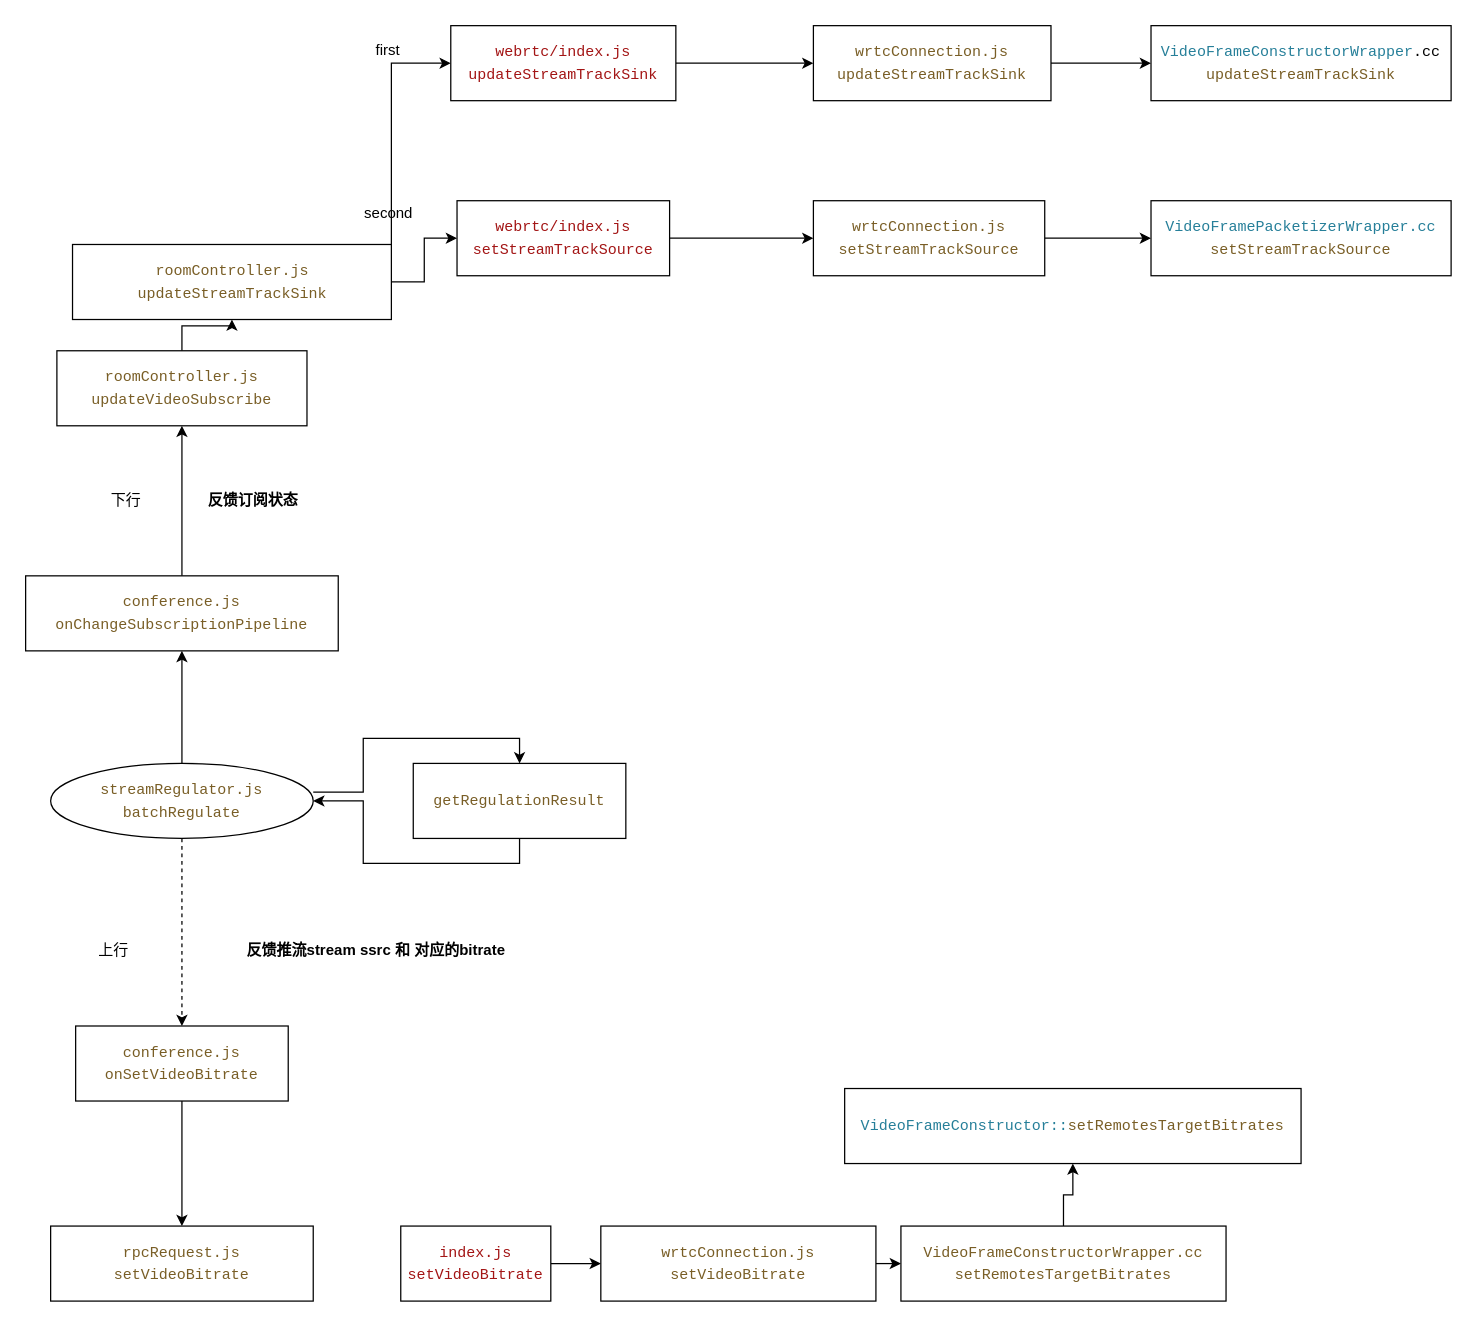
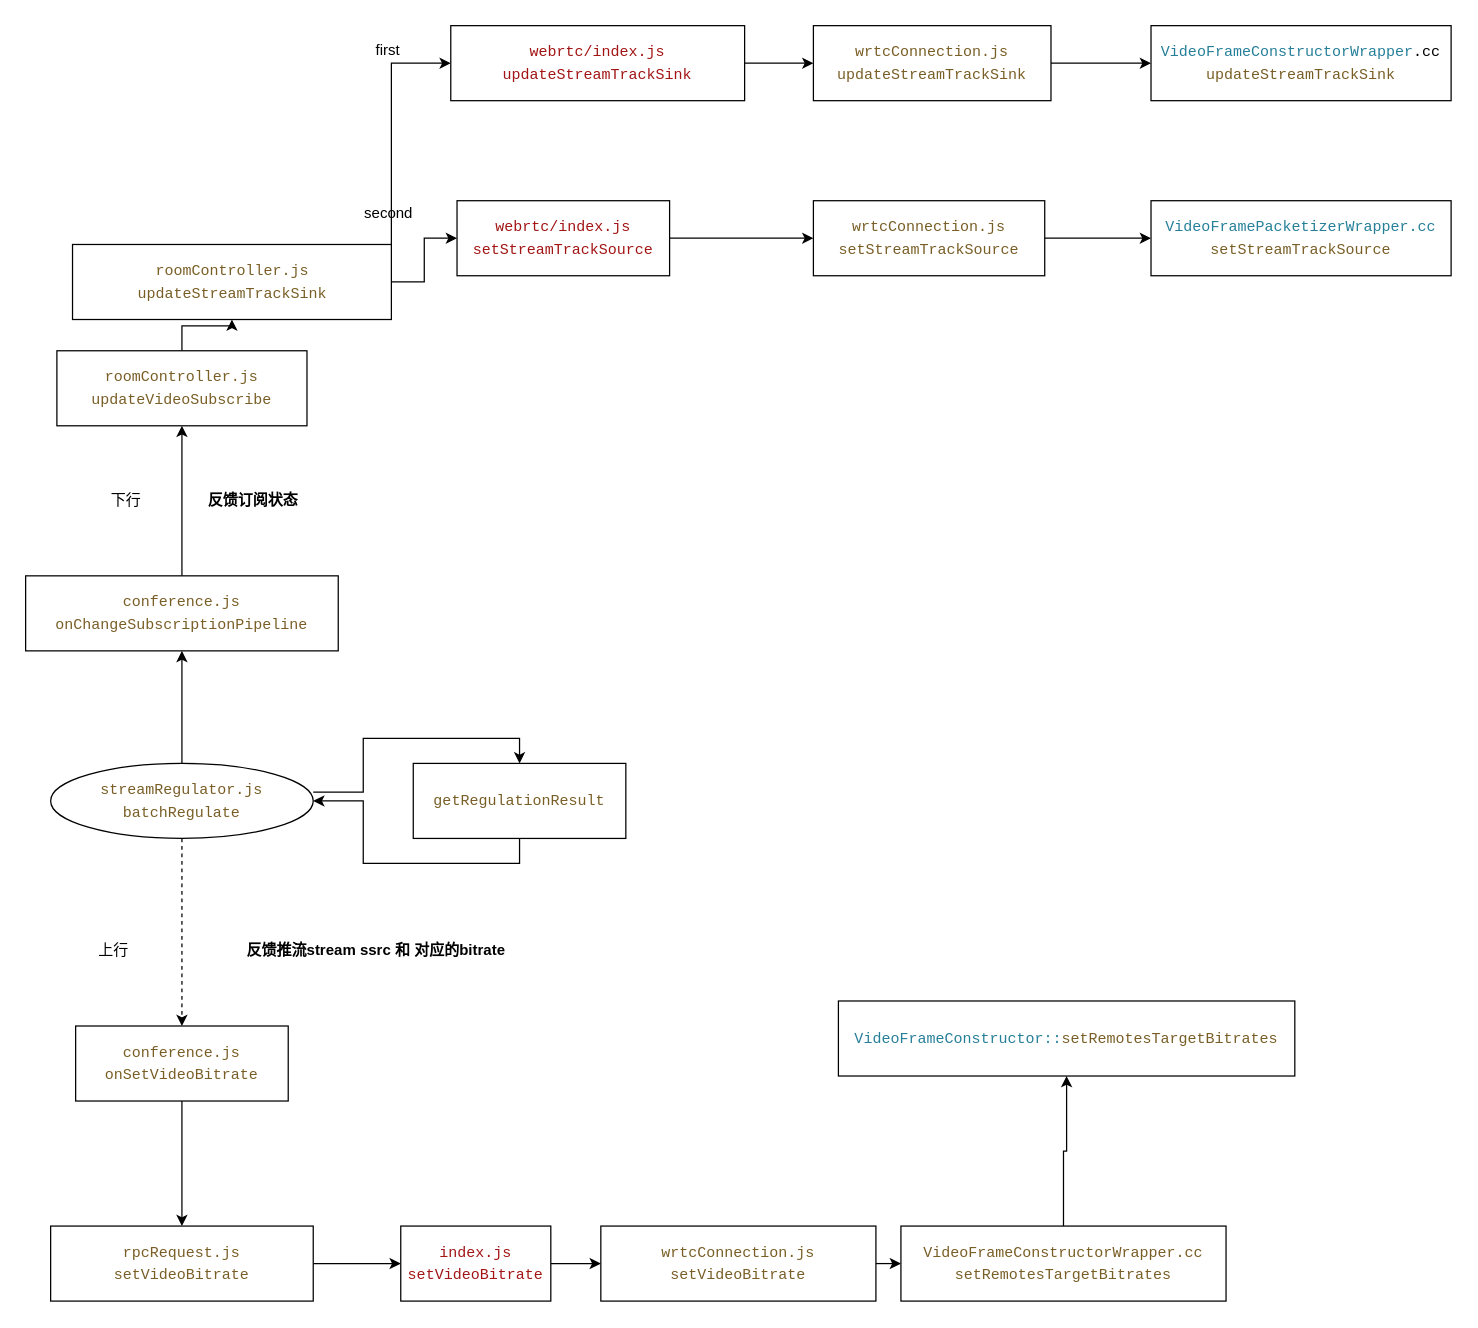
node "webrtc/index.js updateStreamTrackSink": size 225x75 -> 294x75
node "VideoFrameConstructor::setRemotesTargetBitrates": moved (1073, 1126) -> (1066, 1038)
edge "rpcRequest.js setVideoBitrate" -> "index.js setVideoBitrate": added
